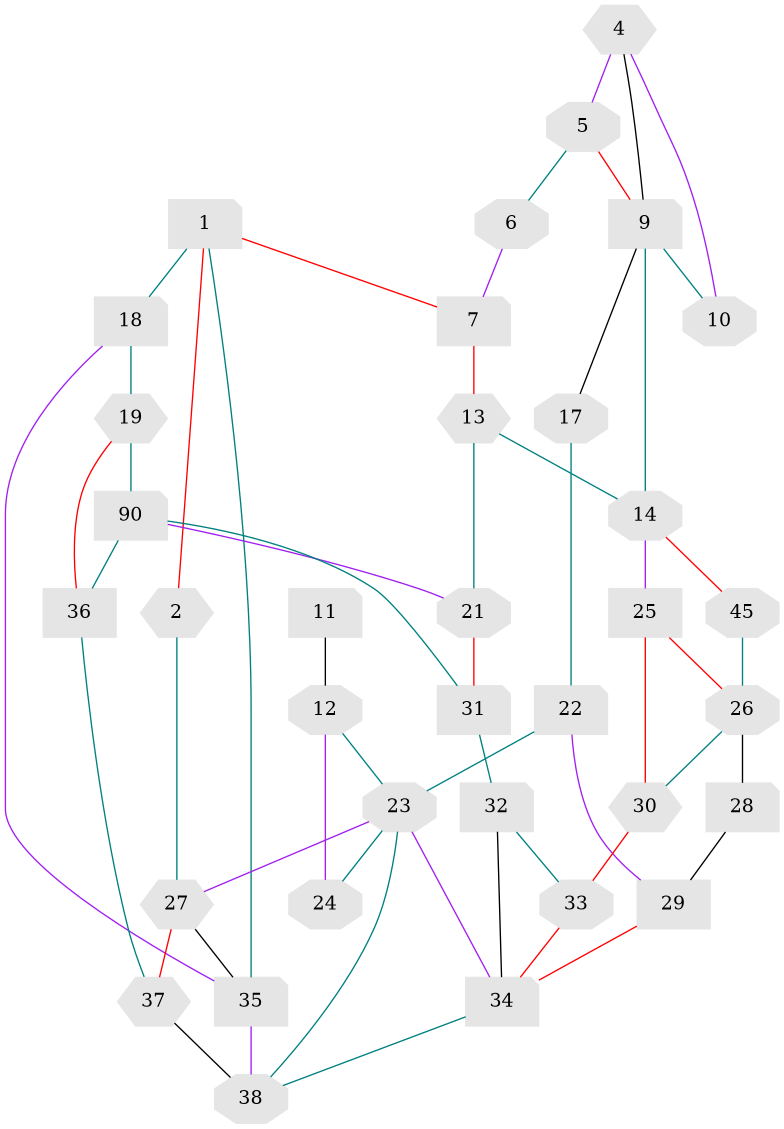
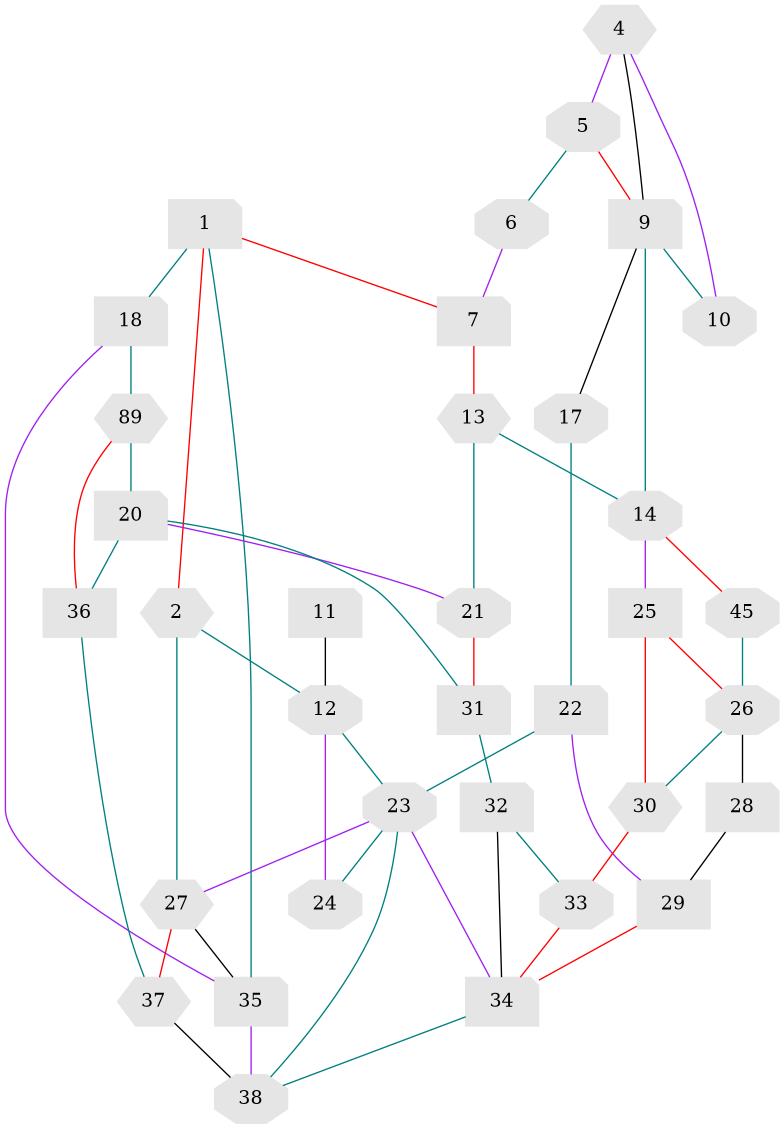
node "19": label "19" -> "89"
node "90": label "90" -> "20"
edge "2" -- "12": added
